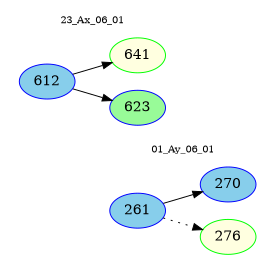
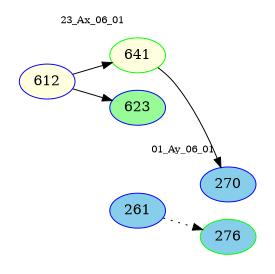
node "612": fillcolor skyblue -> lightyellow
edge "261" -> "270": now "641" -> "270"
node "276": fillcolor lightyellow -> skyblue
